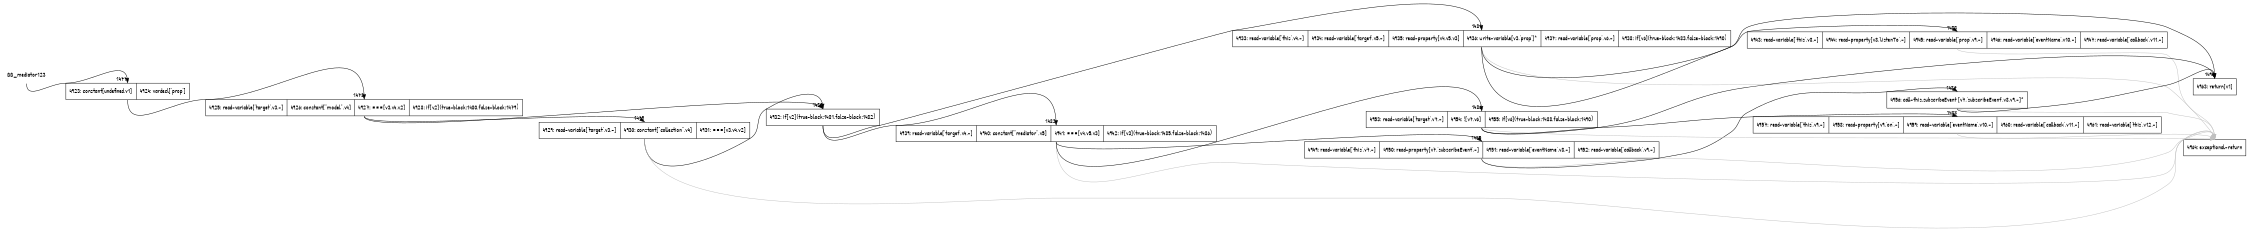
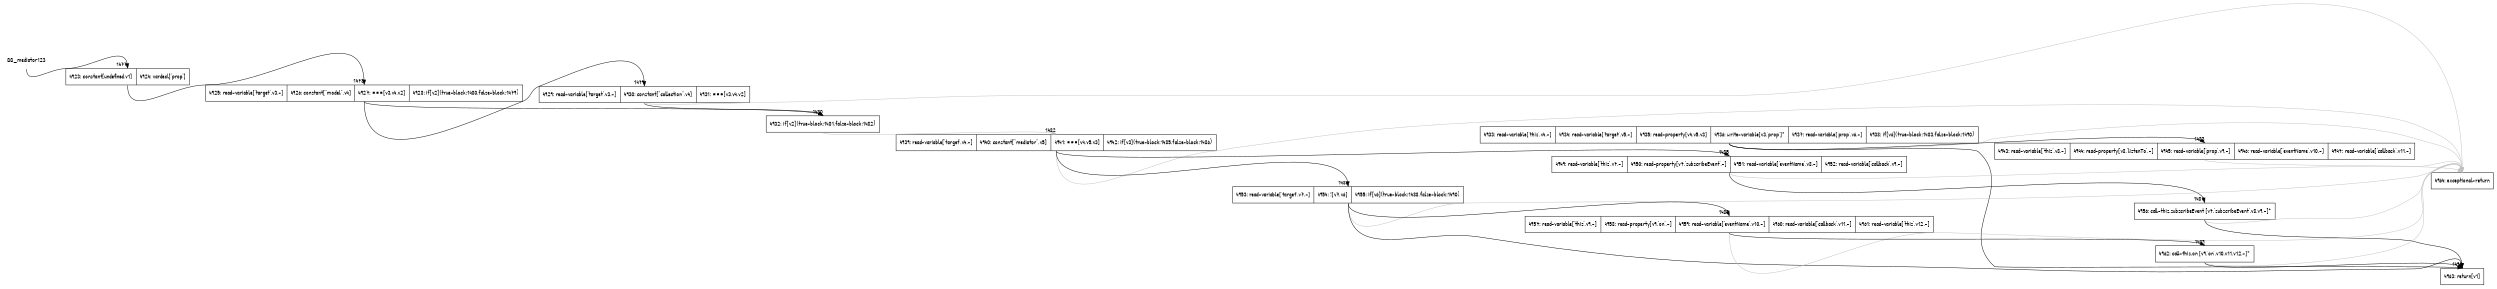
edge "4932: if[v2](true-block:1481,false-block:1482)" -> "4933: read-variable['this',v4,-]": removed
edge "4932: if[v2](true-block:1481,false-block:1482)" -> "4939: read-variable['target',v4,-]": color black -> gray
node "4962: call-this.on [v9,'on',v10,v11,v12,-]*": added
